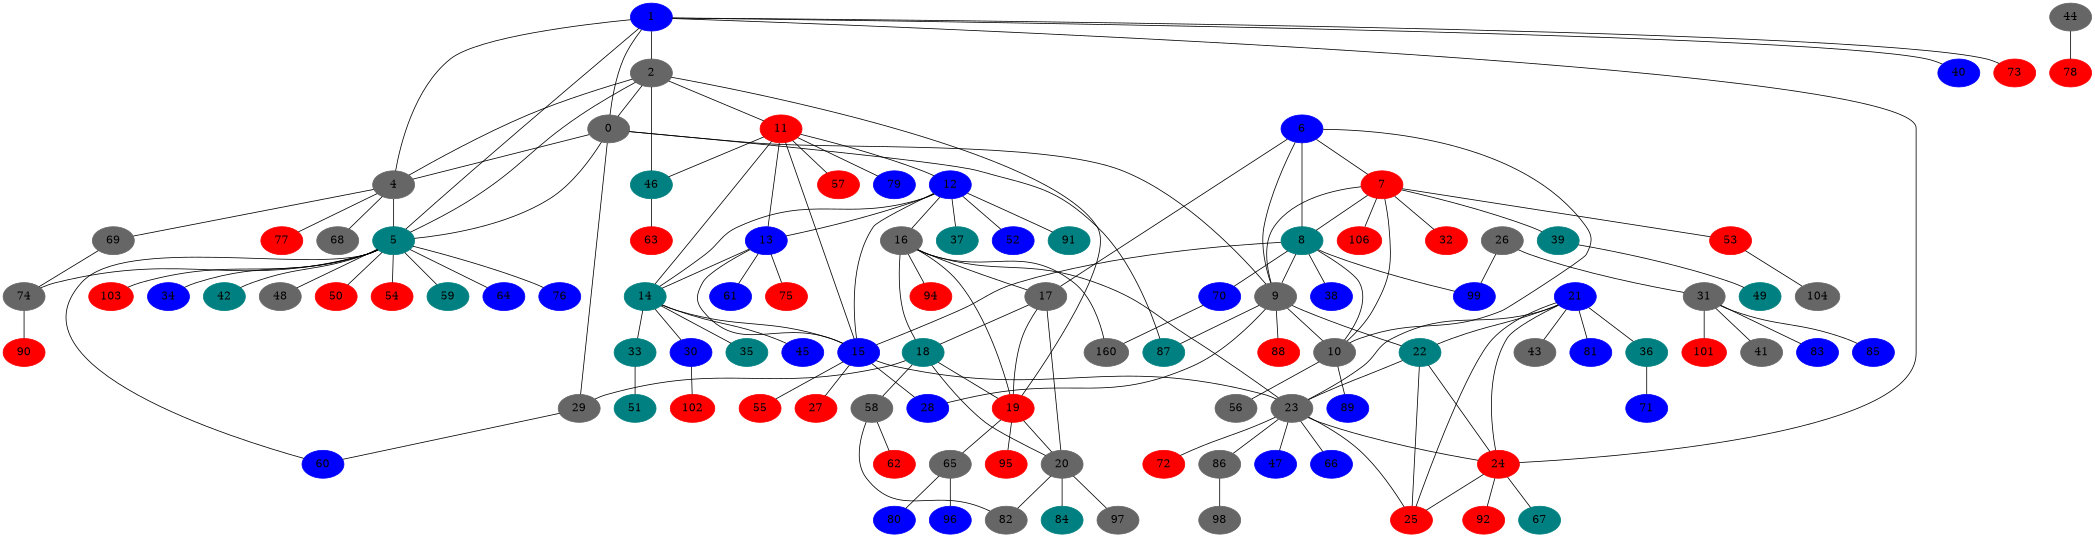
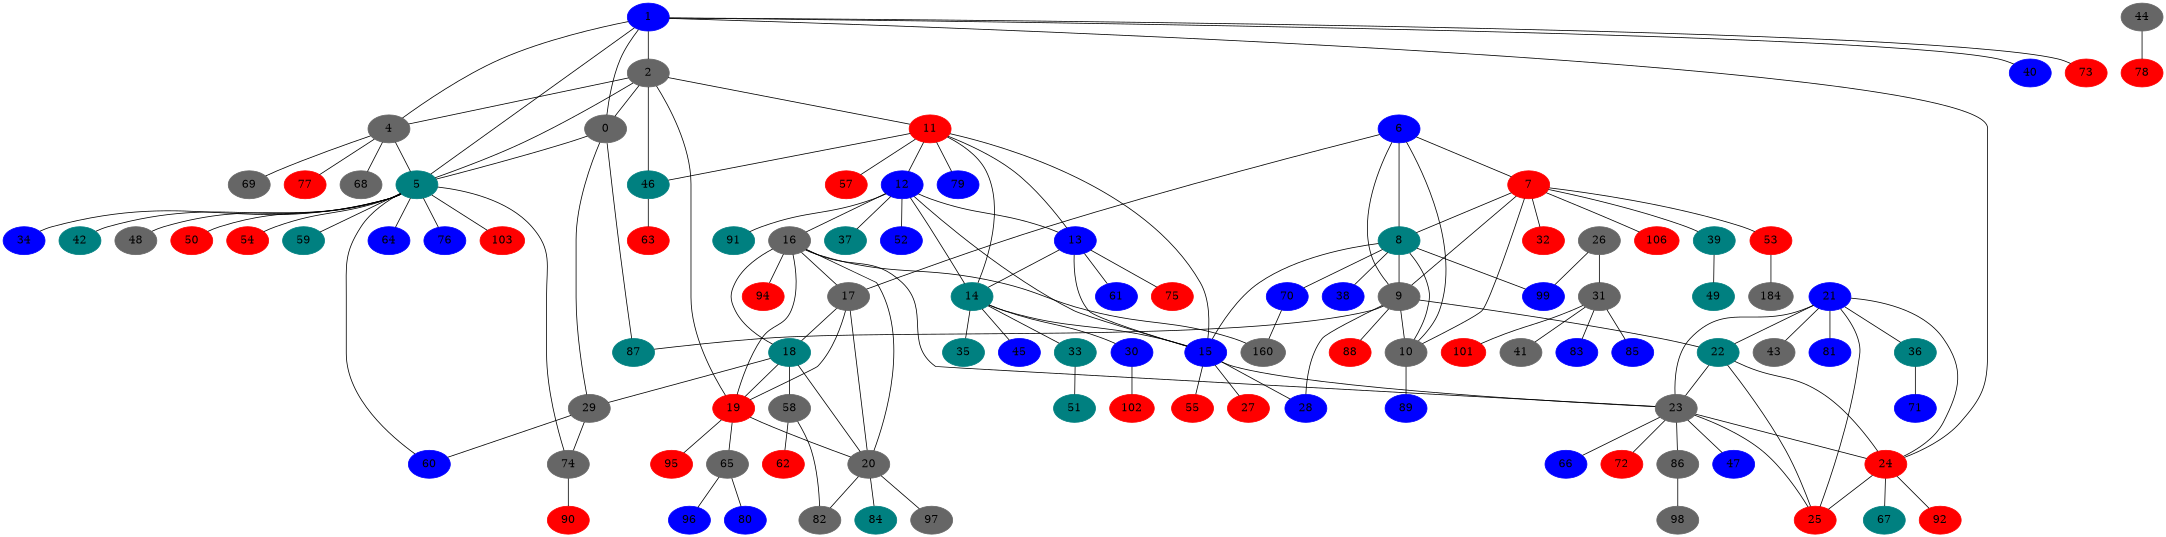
edge "0" -- "9": removed
edge "0" -- "4": removed
edge "69" -- "74": now "29" -- "74"
node "104": label "104" -> "184"
edge "16" -- "20": added
node "56": removed
